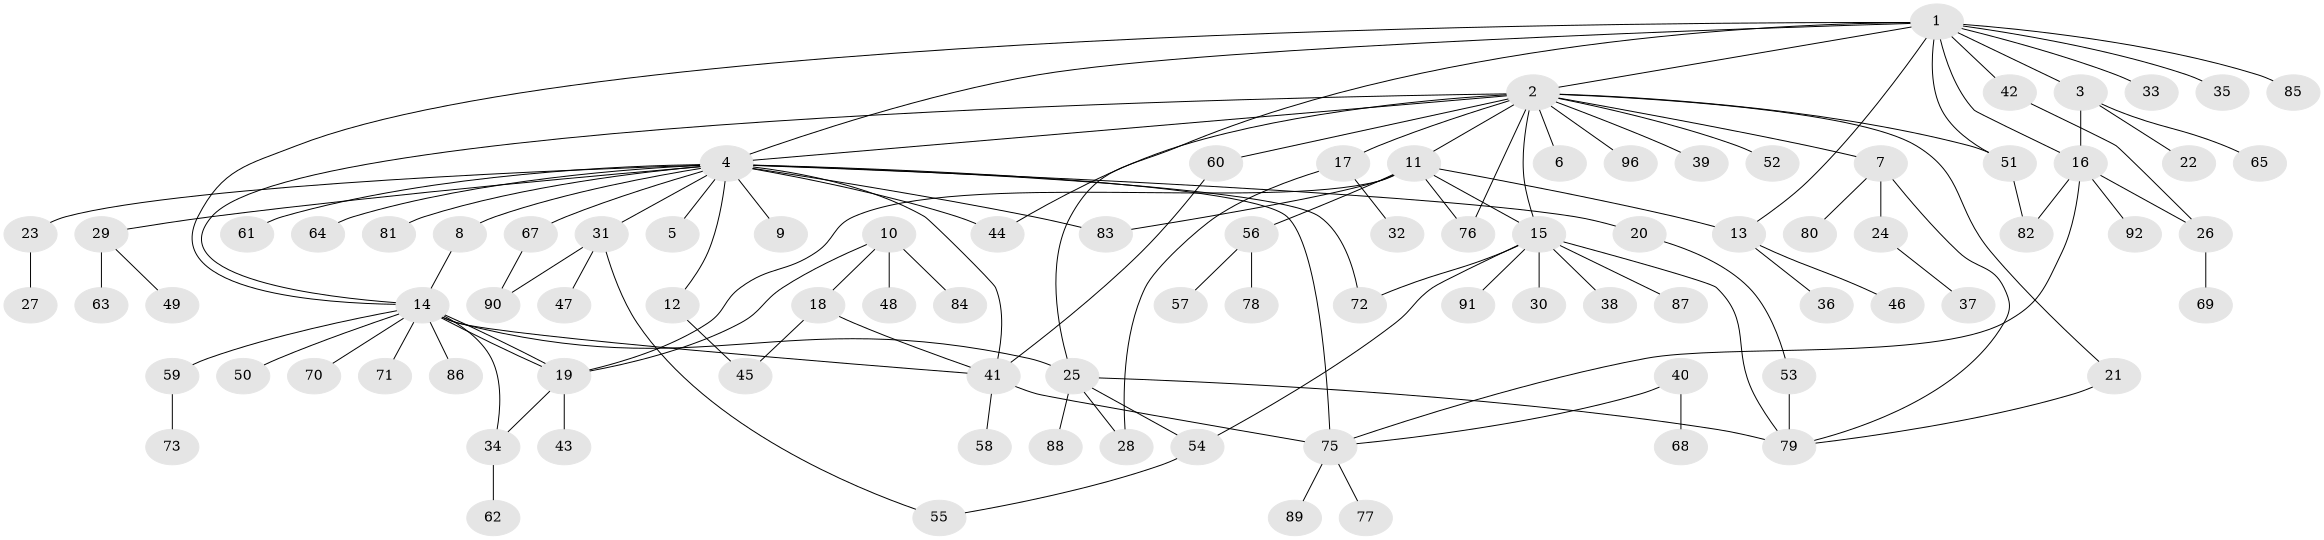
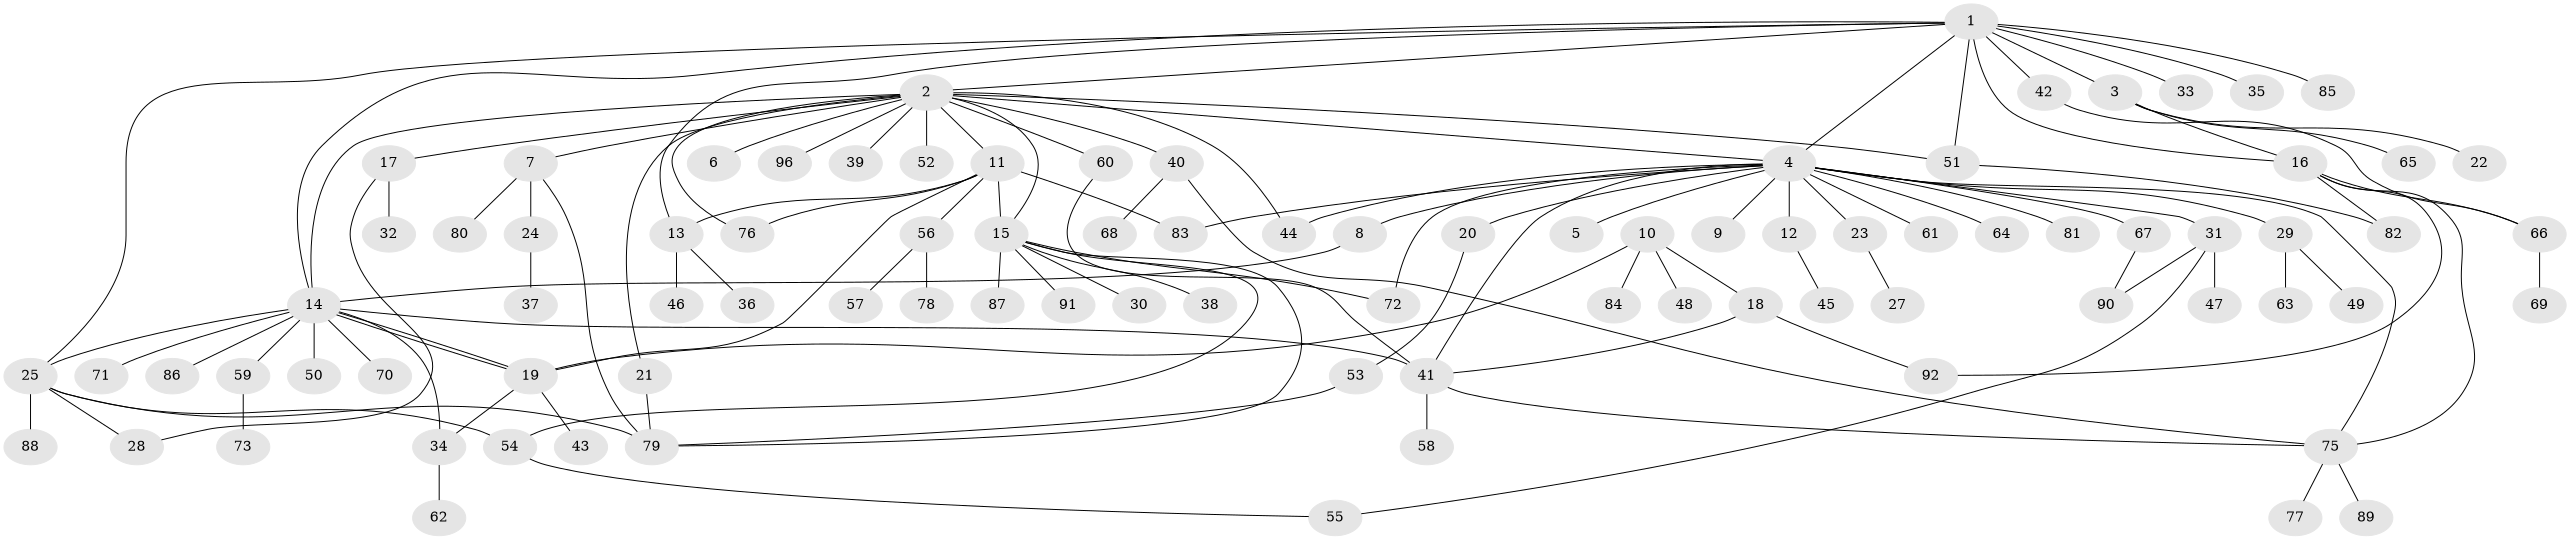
edge "2" -- "40": added
node "26": label "26" -> "66"
edge "18" -- "45": now "18" -- "92"
